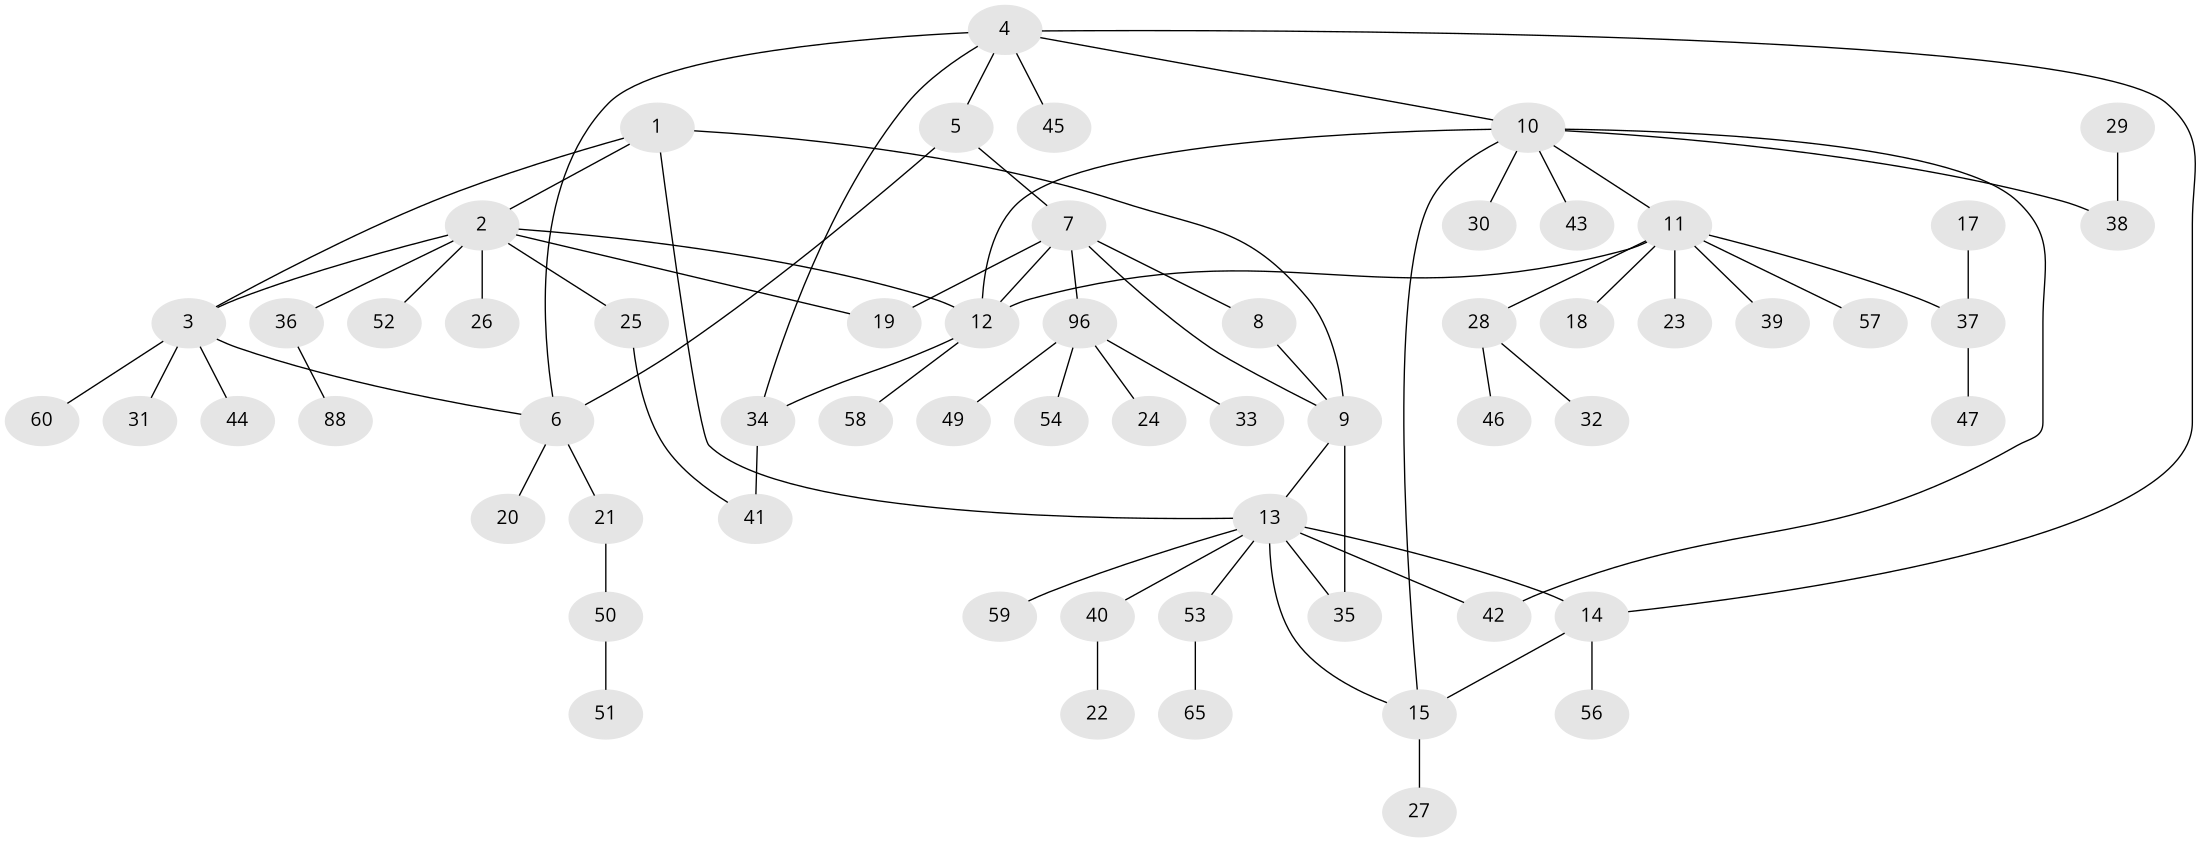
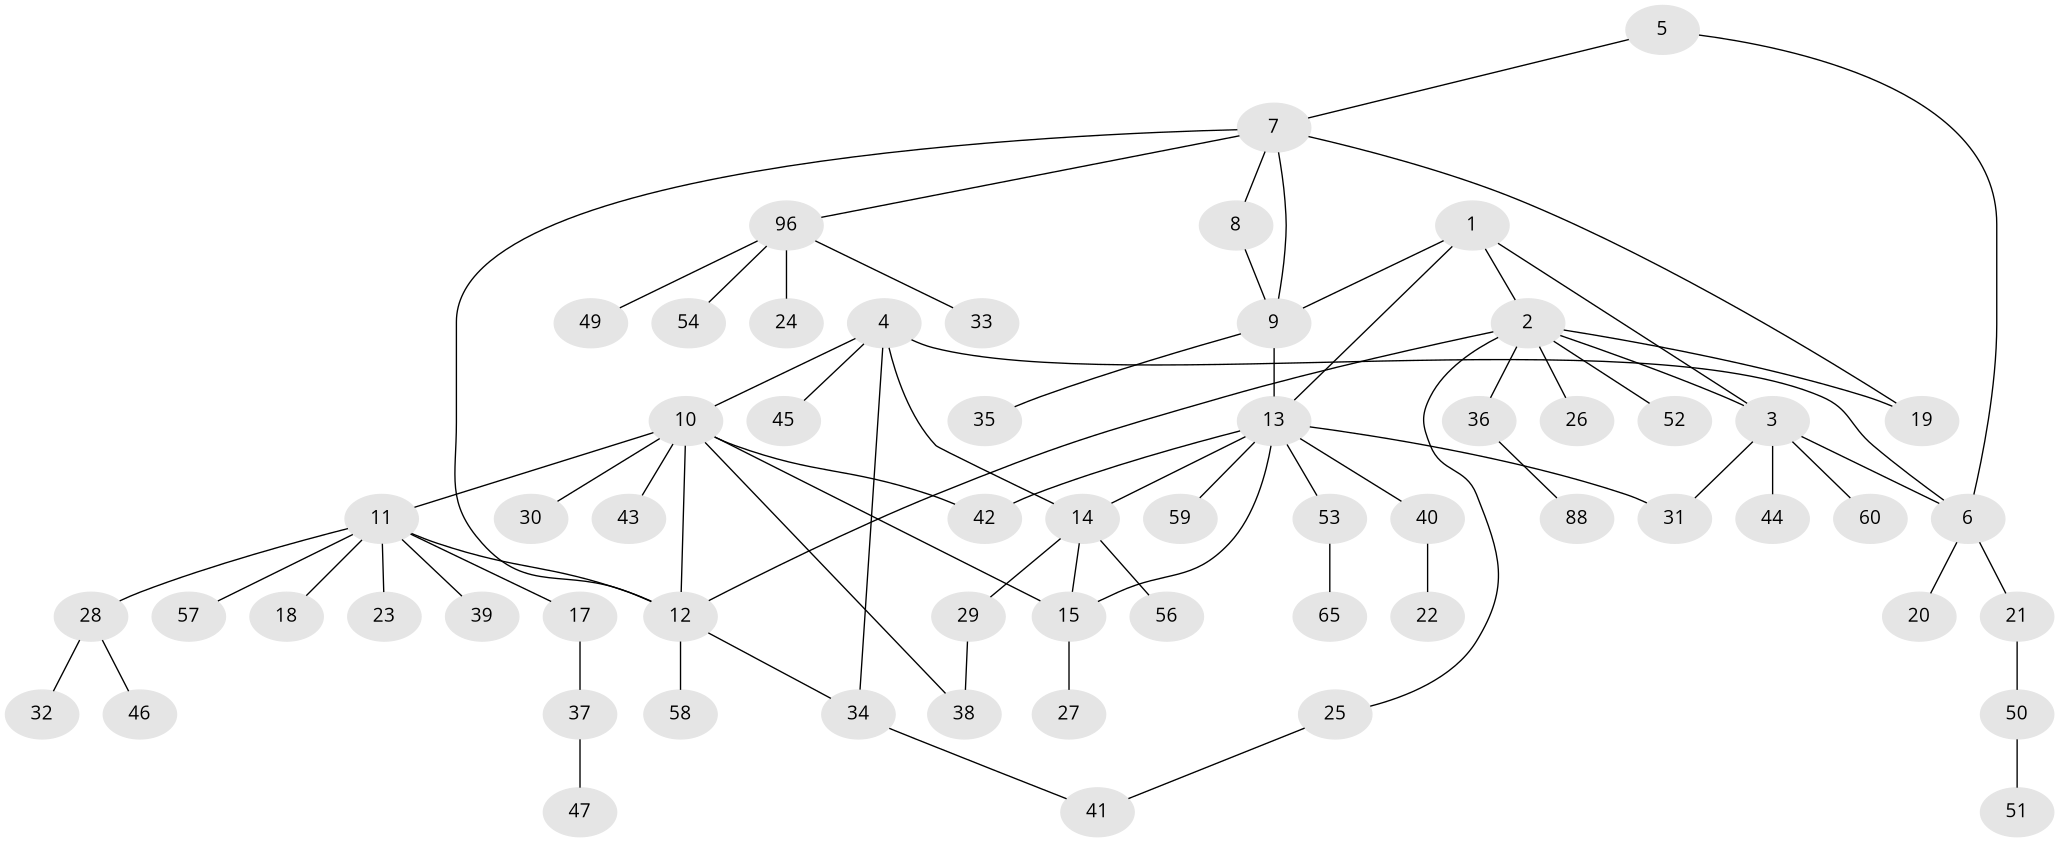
edge "4" -- "5": removed
edge "11" -- "37": now "11" -- "17"
edge "14" -- "29": added
edge "13" -- "35": now "13" -- "31"
